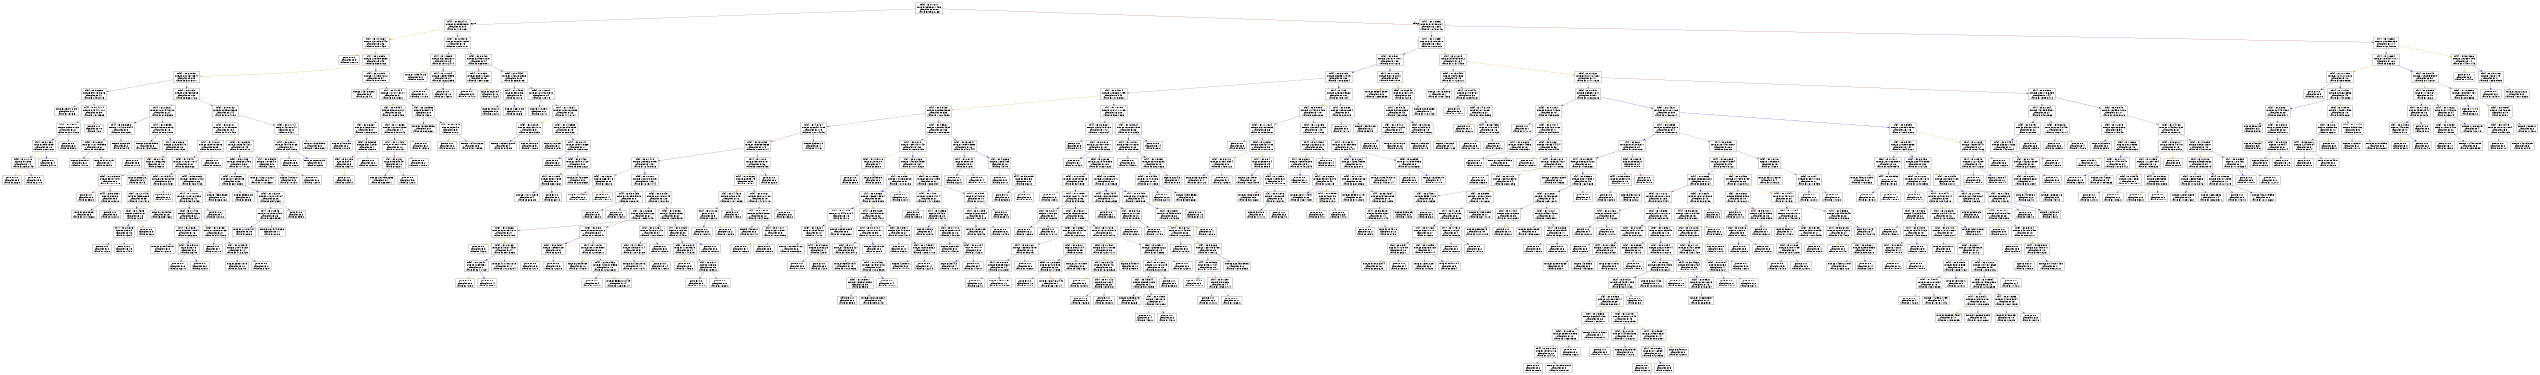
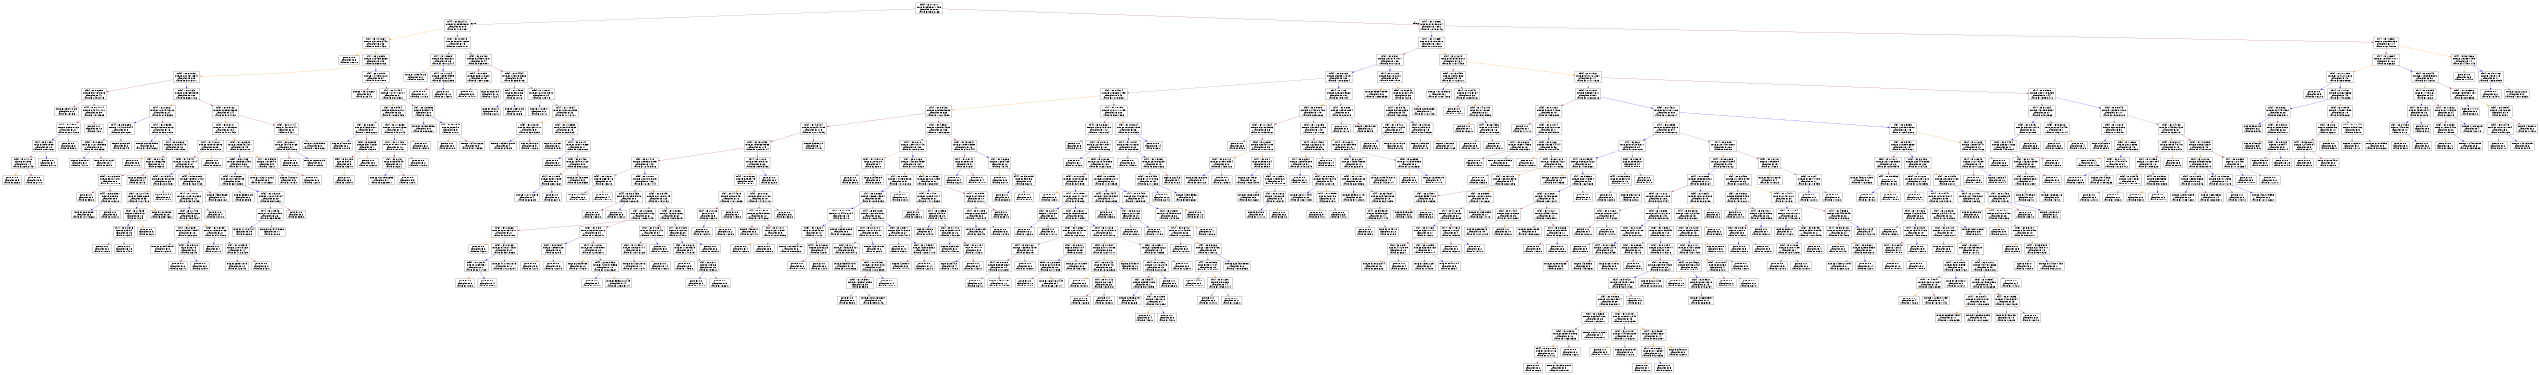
edge "X[3] <= 0.8479 mse = 107876.1094 samples = 8 value = 845.125" -> "mse = 142133.25 samples = 6 value = 824.5": color darkorange -> blue
node "value = 0.0 samples = 2 value = 993.0": label "value = 0.0 samples = 2 value = 993.0" -> "mse = 0.0 samples = 2 value = 993.0"
